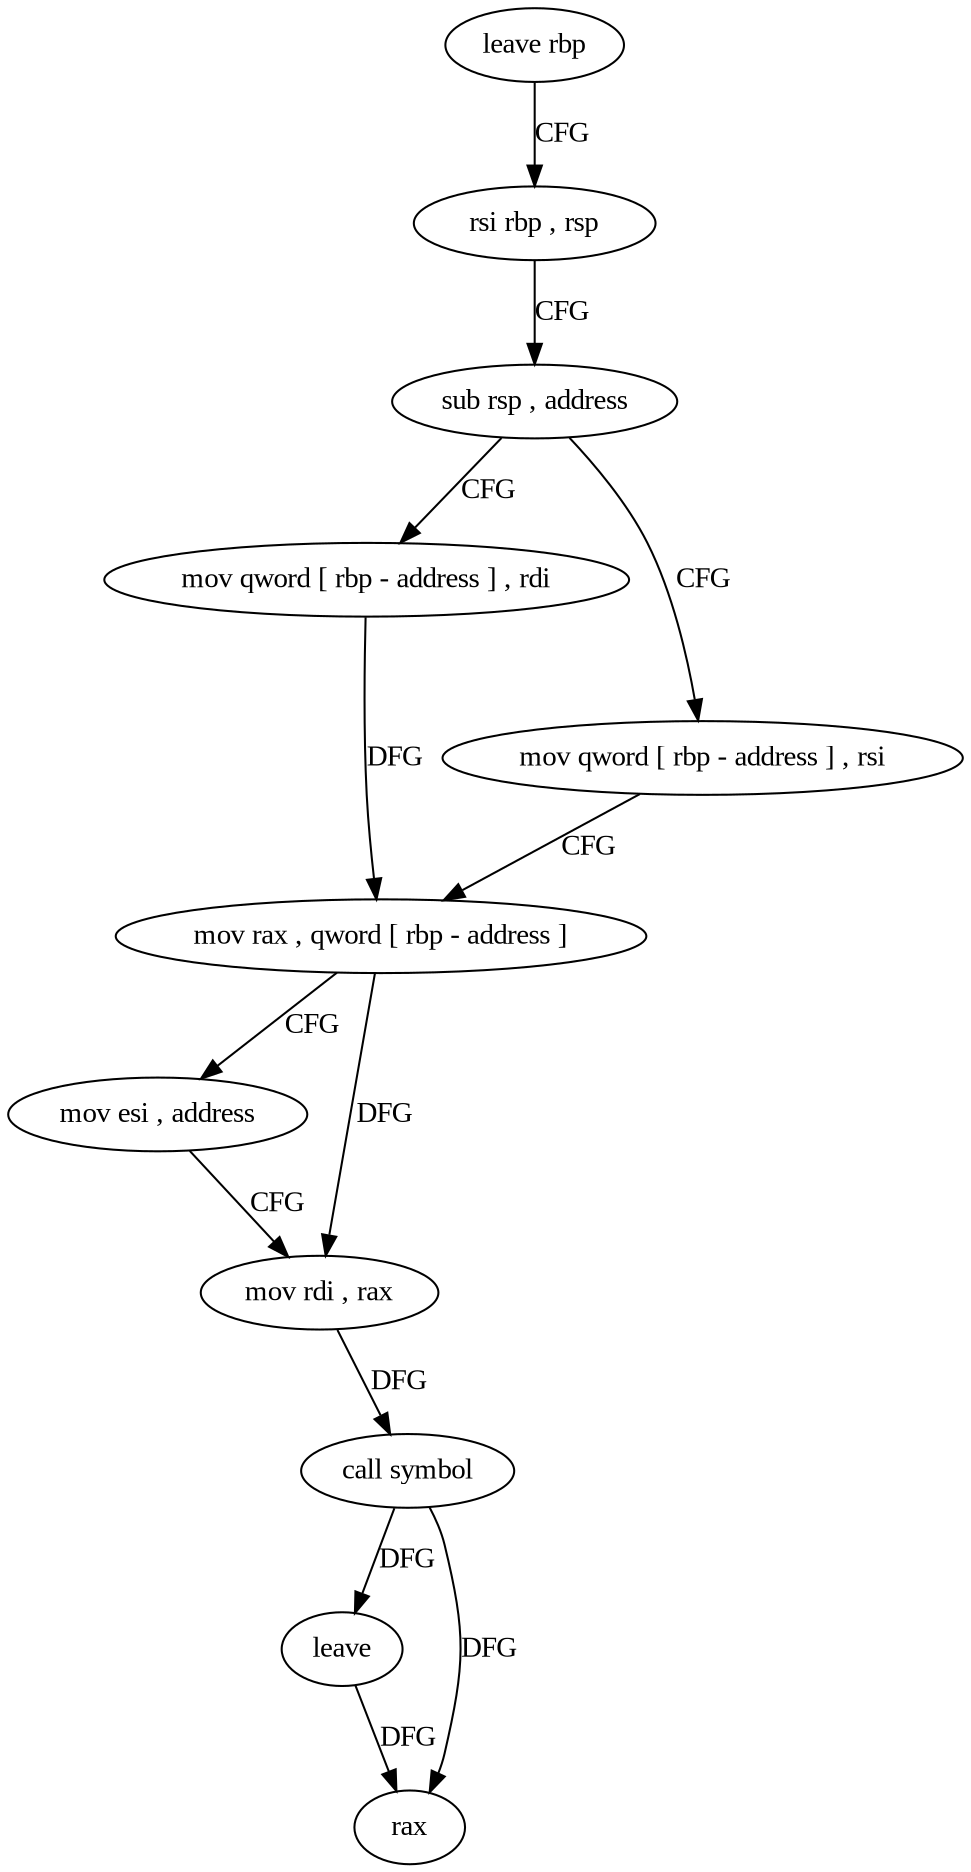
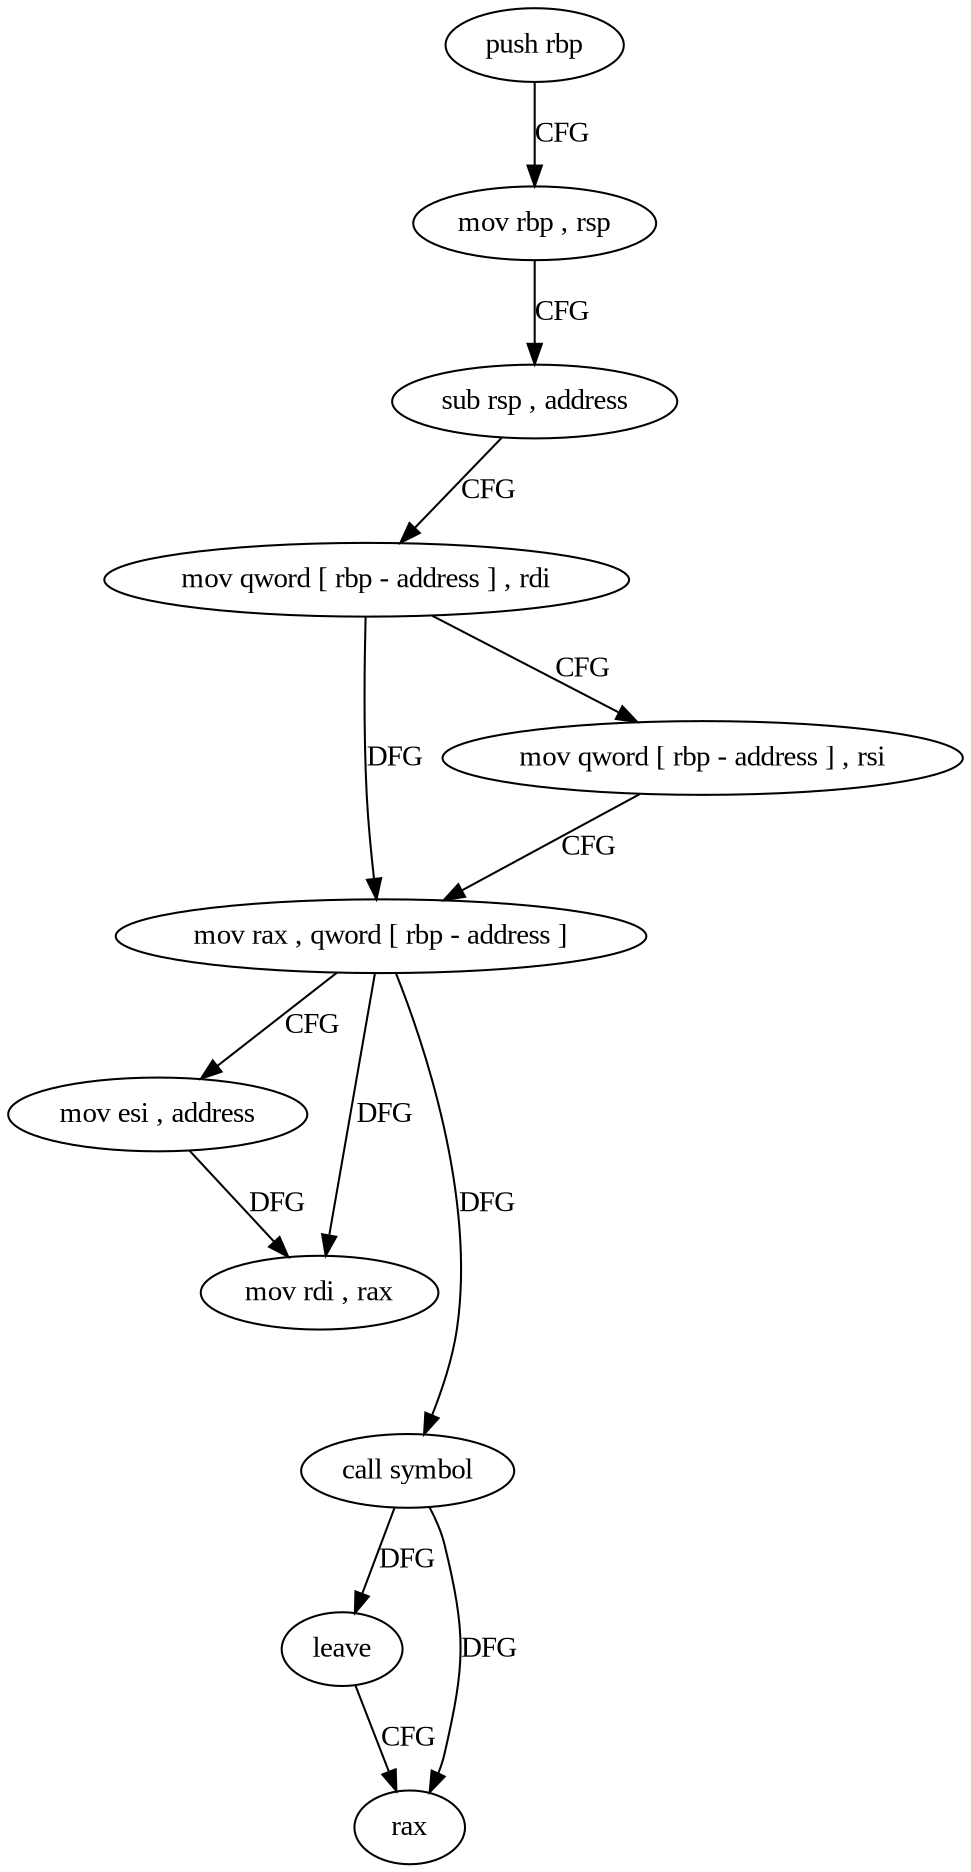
node "leave rbp": label "leave rbp" -> "push rbp"
node "rsi rbp , rsp": label "rsi rbp , rsp" -> "mov rbp , rsp"
edge "sub rsp , address" -> "mov qword [ rbp - address ] , rsi": now "mov qword [ rbp - address ] , rdi" -> "mov qword [ rbp - address ] , rsi"
edge "mov esi , address" -> "mov rdi , rax": label "CFG" -> "DFG"
edge "mov rdi , rax" -> "call symbol": now "mov rax , qword [ rbp - address ]" -> "call symbol"
edge "leave" -> "rax": label "DFG" -> "CFG"
